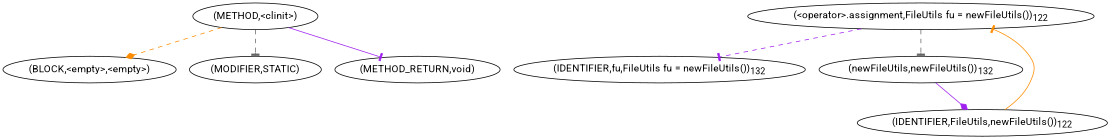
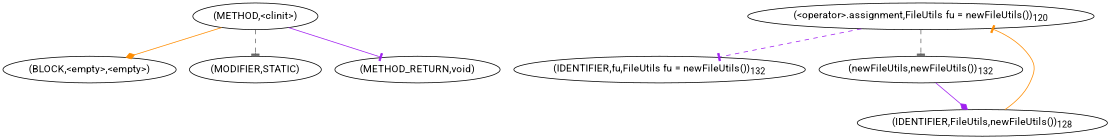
node "(<operator>.assignment,FileUtils fu = newFileUtils())": text "122" -> "120"
edge "(METHOD,<clinit>)" -> "(BLOCK,<empty>,<empty>)": style dashed -> solid
node "(IDENTIFIER,FileUtils,newFileUtils())": text "122" -> "128"
